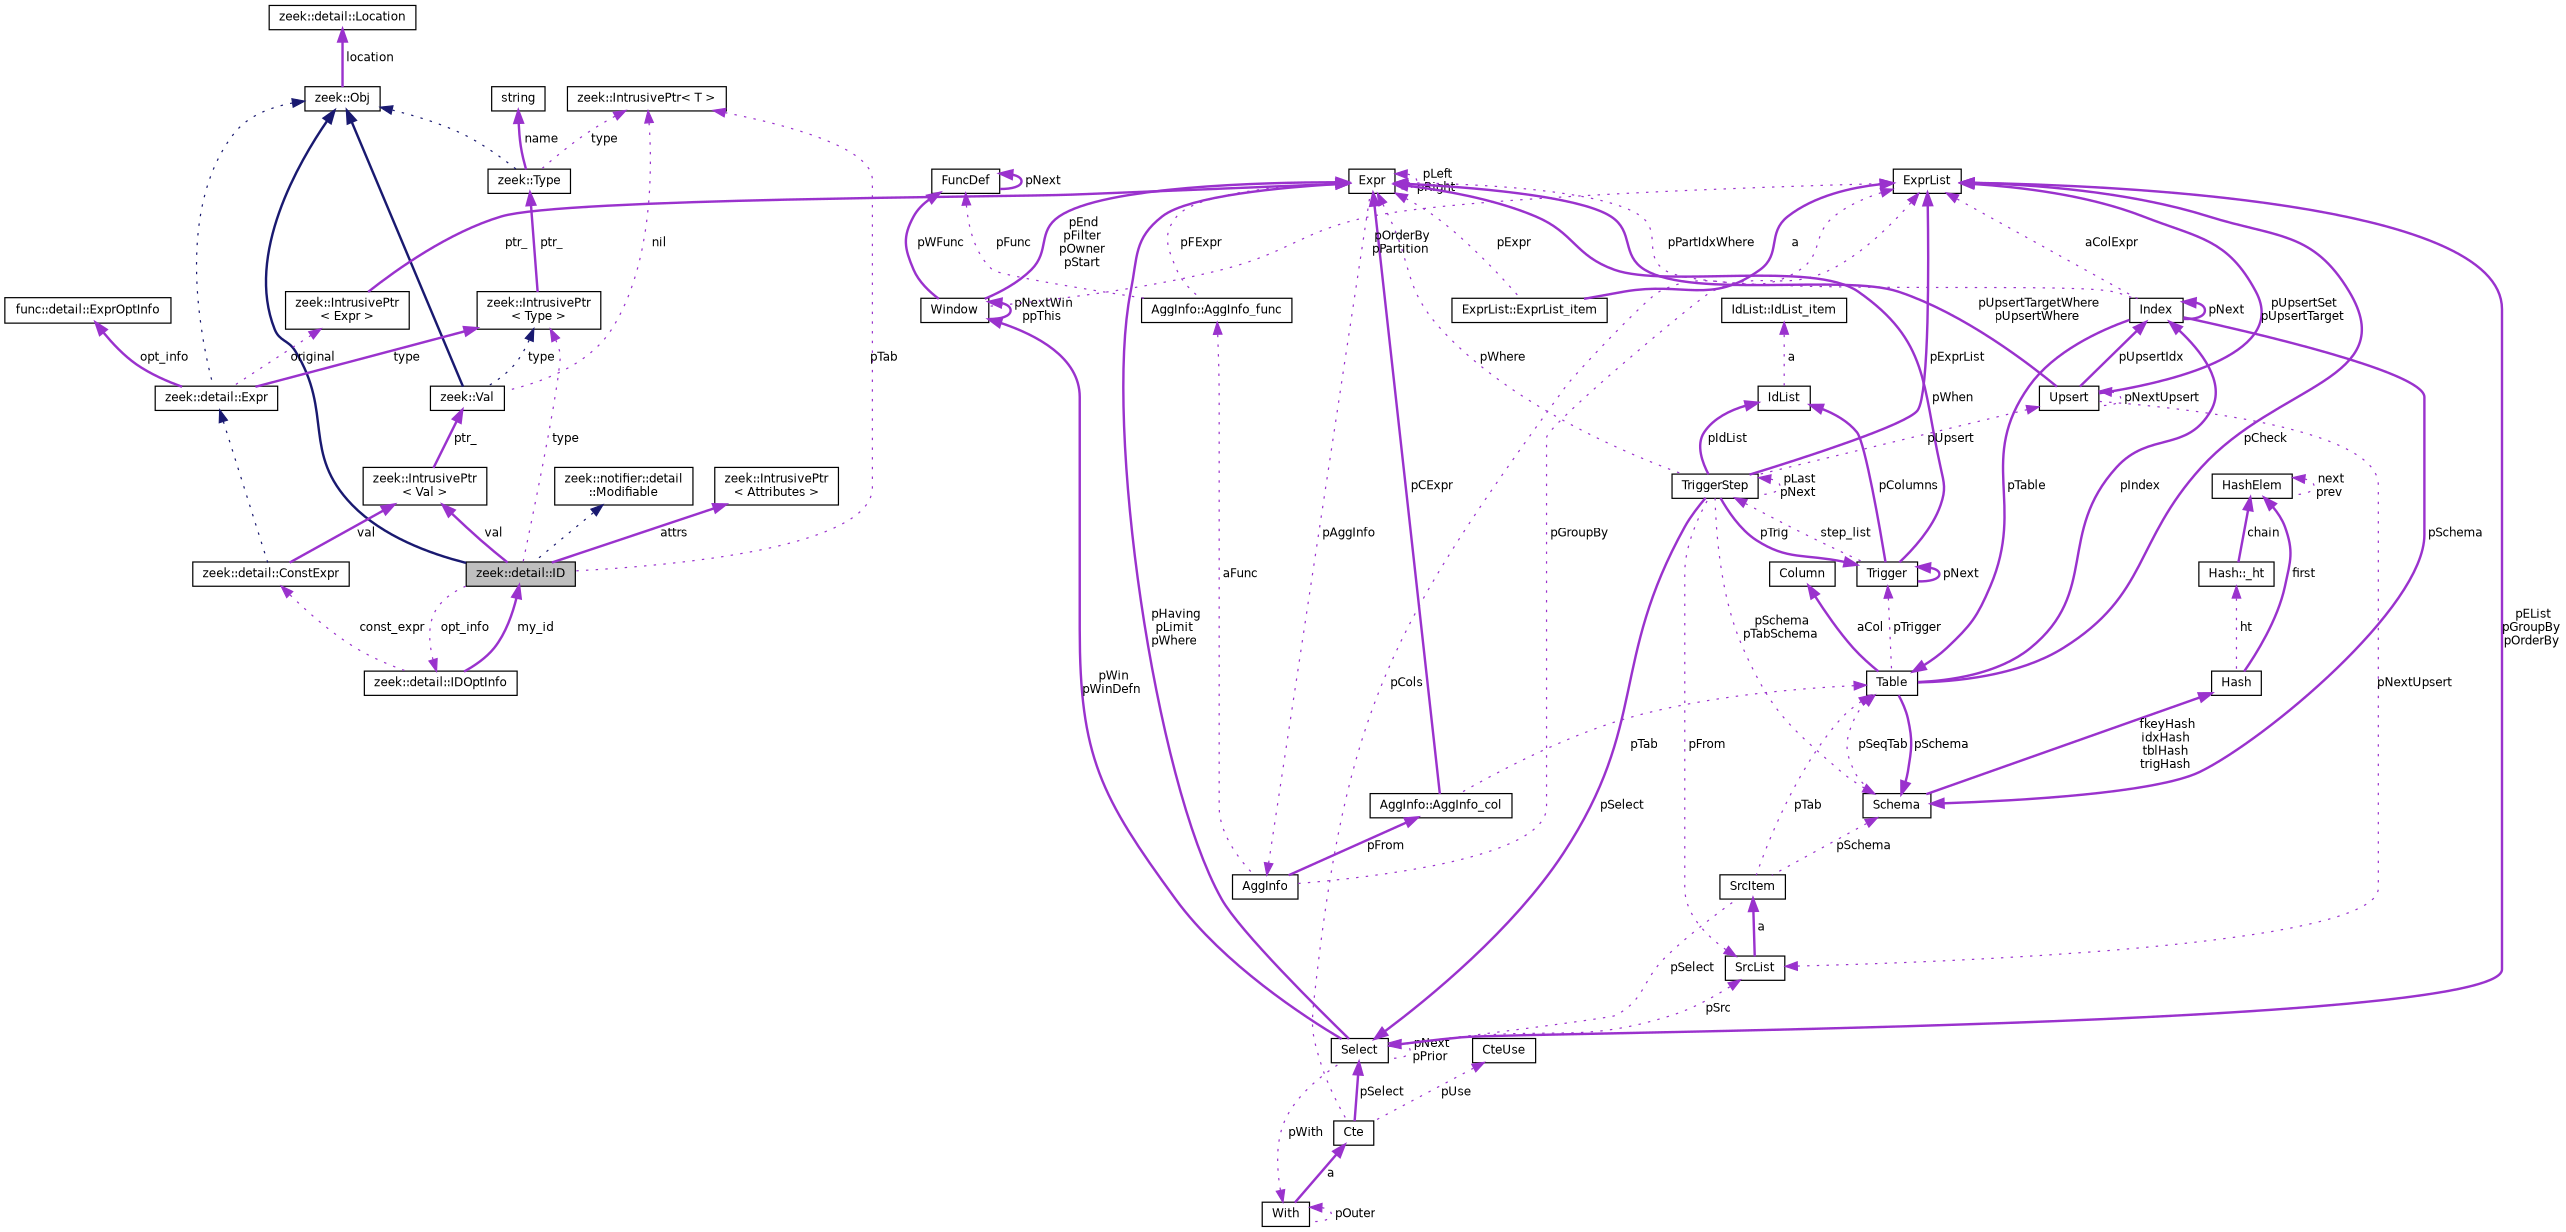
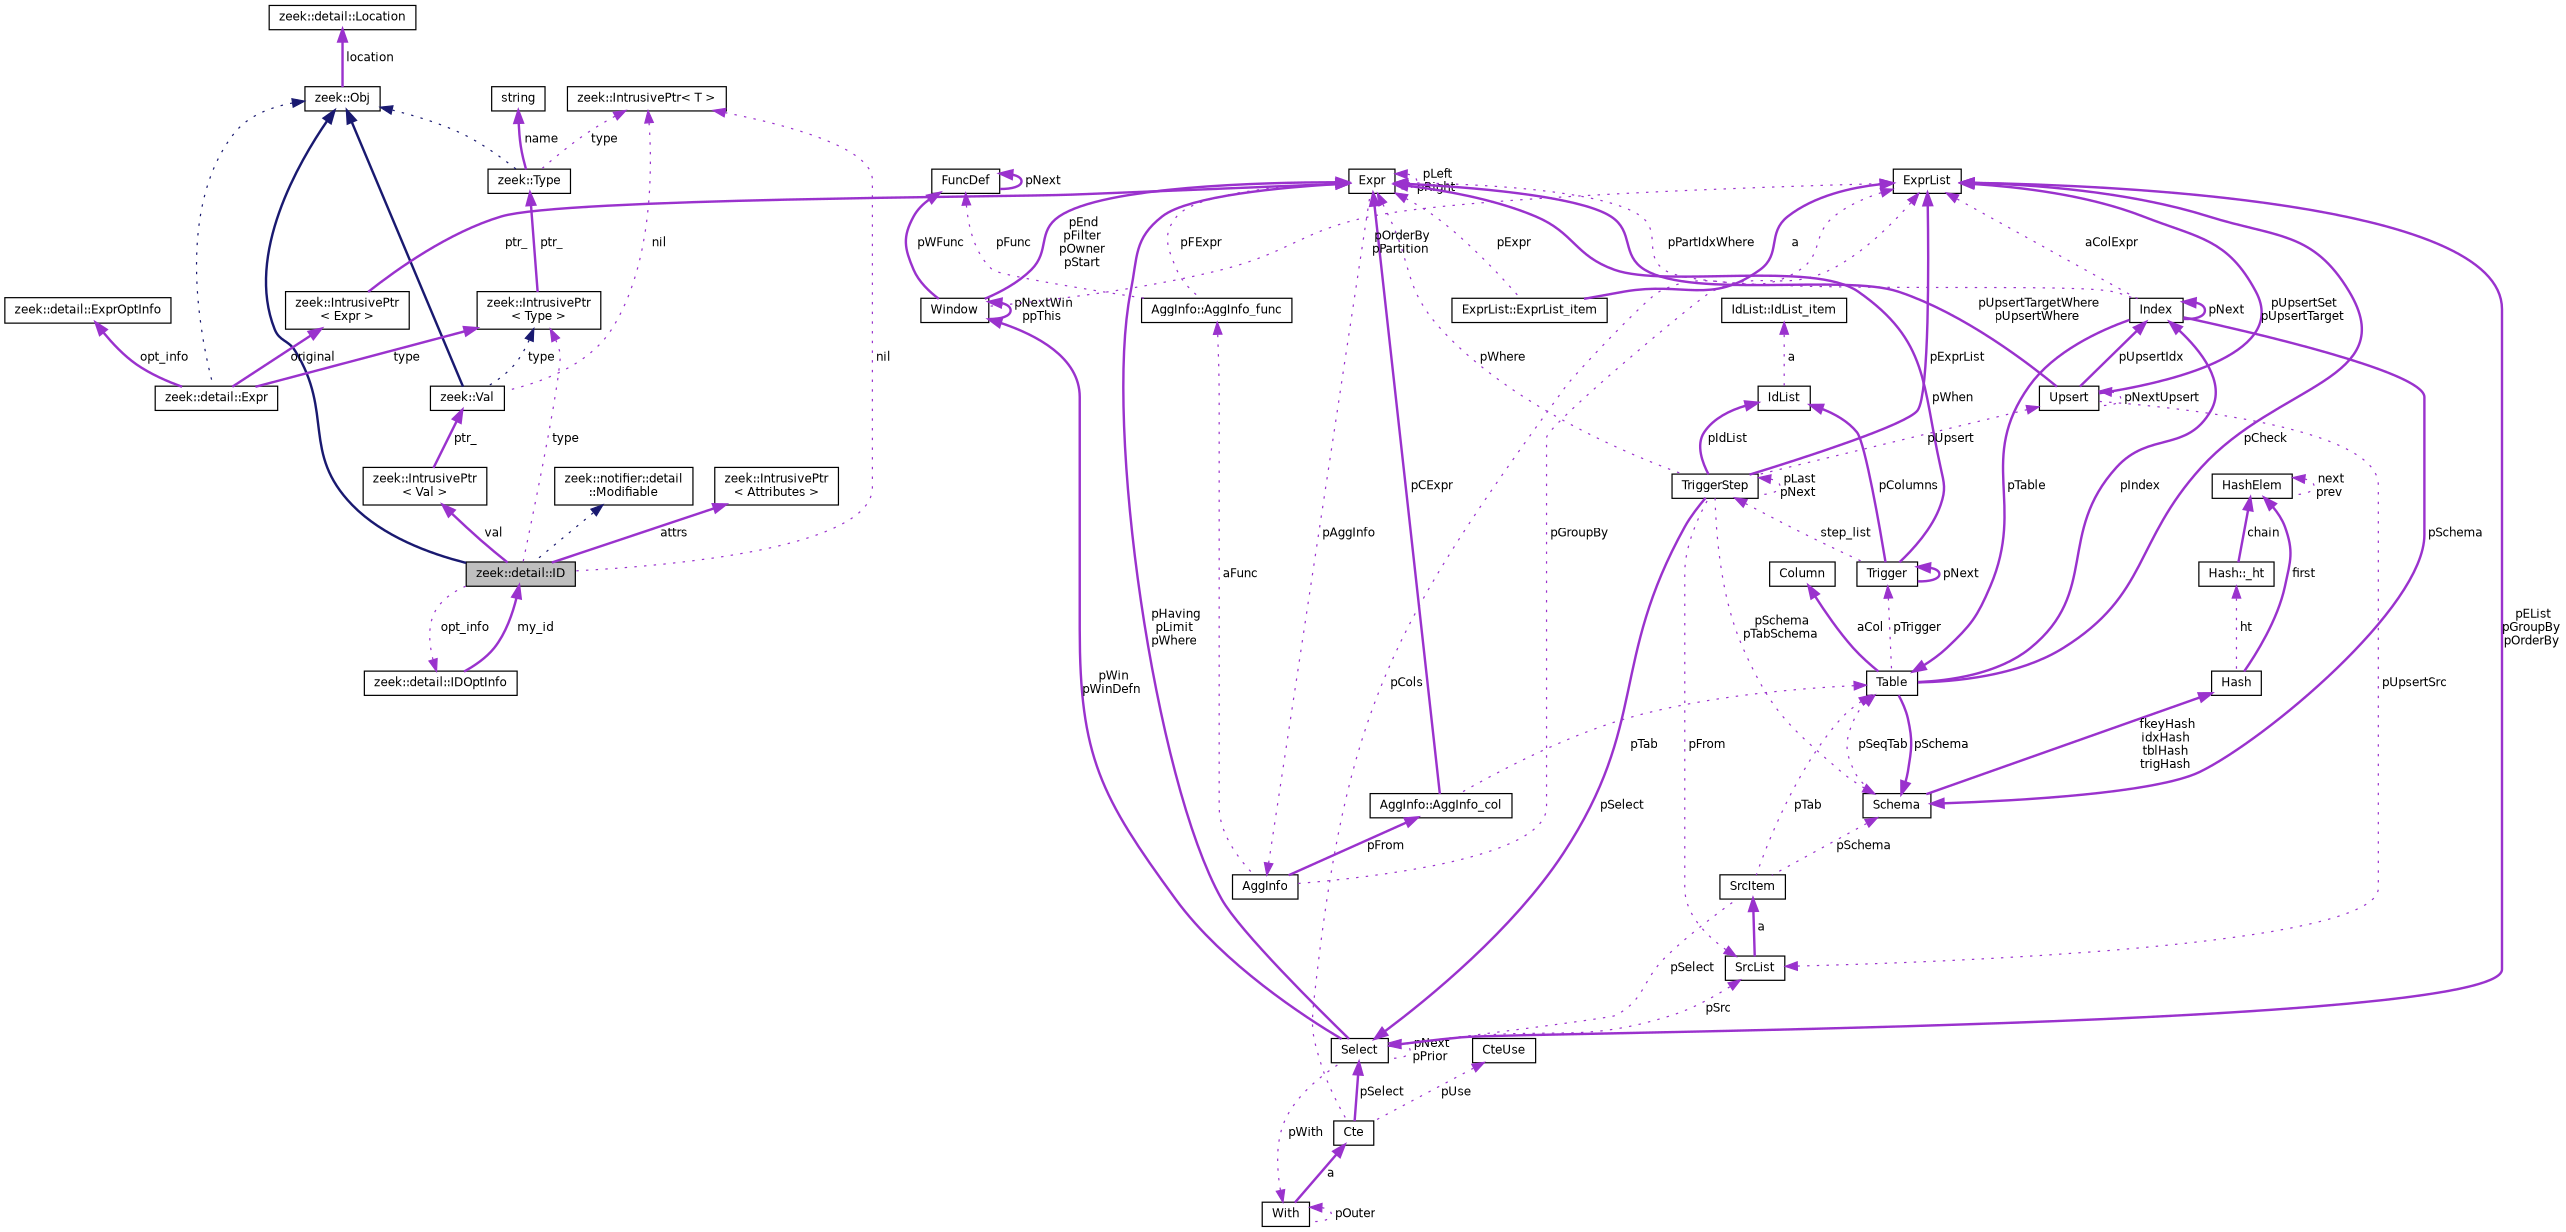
node "func::detail::ExprOptInfo": label "func::detail::ExprOptInfo" -> "zeek::detail::ExprOptInfo"
edge "zeek::detail::ID" -> "zeek::IntrusivePtr< T >": label " pTab" -> " nil"
edge "zeek::detail::Expr" -> "zeek::IntrusivePtr < Expr >": style dotted -> bold
edge "TriggerStep" -> "Trigger": removed, label "pTrig"
node "zeek::detail::ConstExpr": removed
edge "Upsert" -> "SrcList": label " pNextUpsert" -> " pUpsertSrc"
